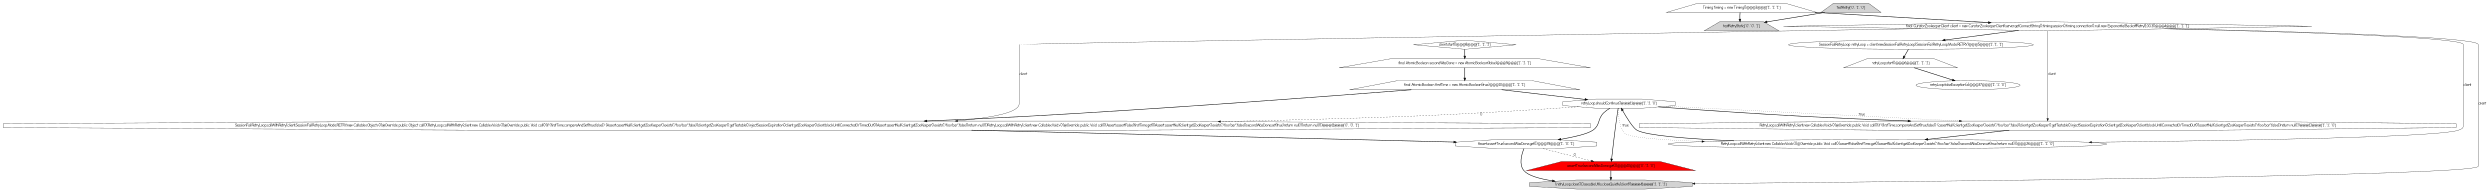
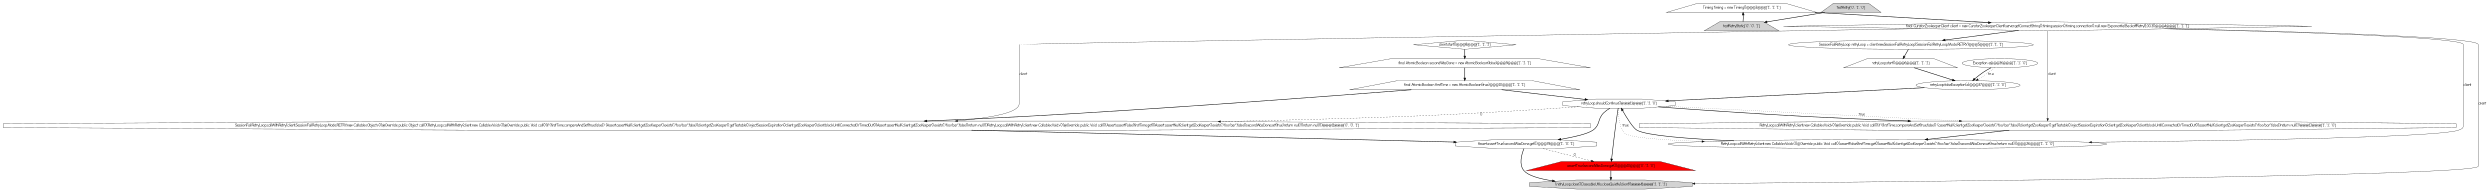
edge "Timing timing = new Timing()@@@3@@@['1', '1', '1']" -> "testRetryStatic['0', '0', '1']": reversed
node "Exception e@@@36@@@['1', '1', '0']": added
edge "retryLoop.takeException(e)@@@37@@@['1', '1', '0']" -> "retryLoop.shouldContinue()@@@11@@@['1', '1', '0']": added
